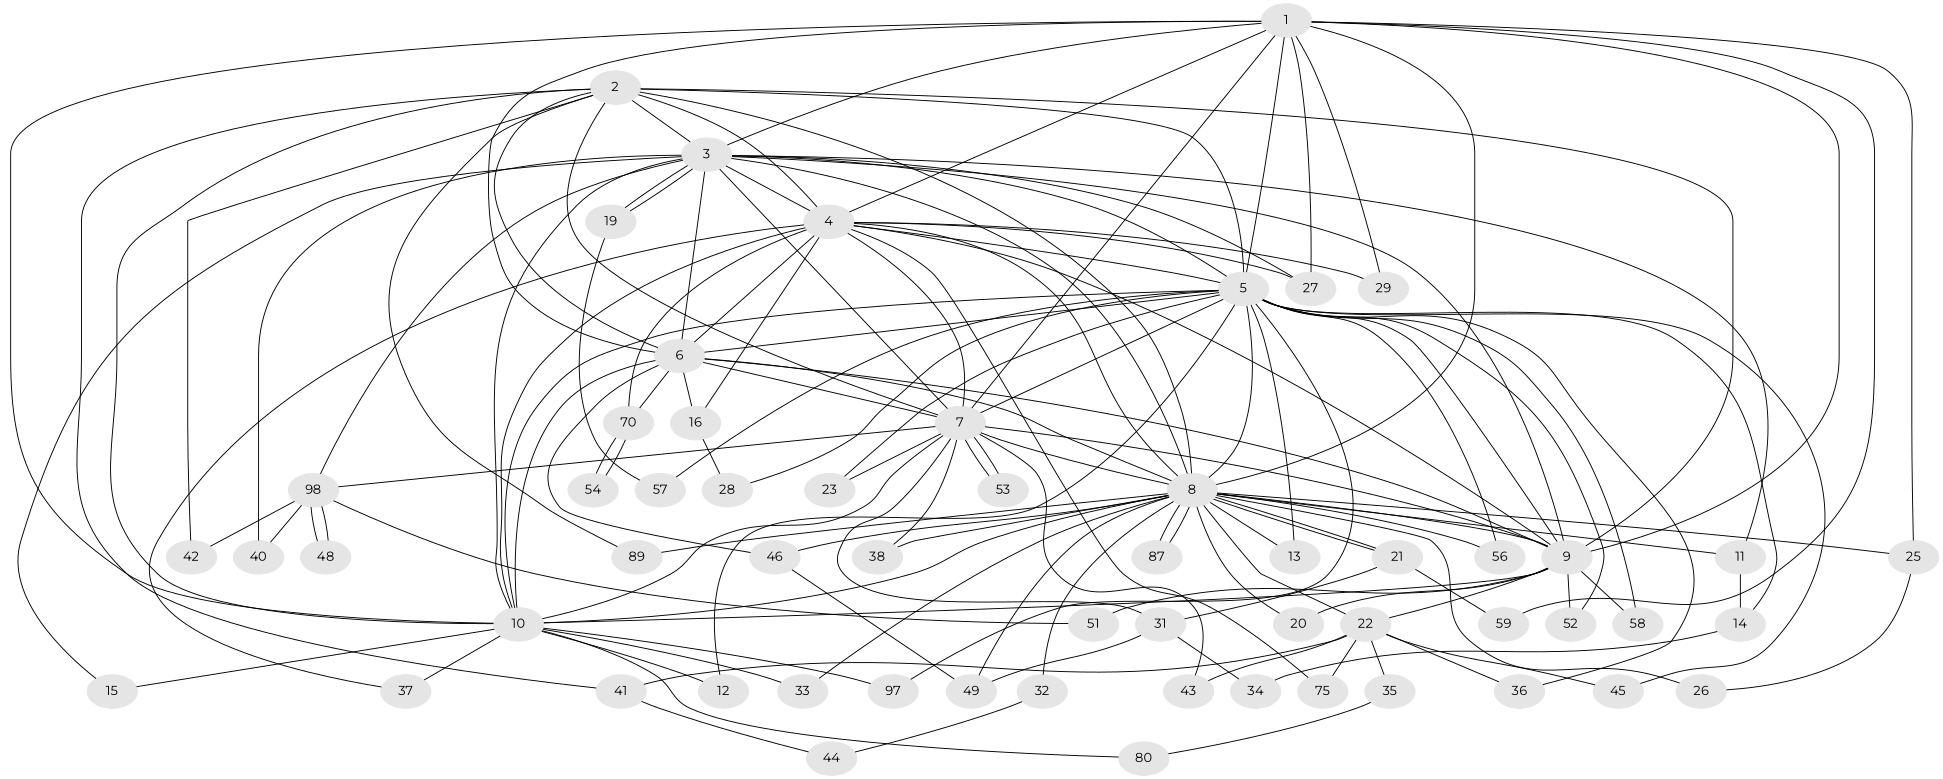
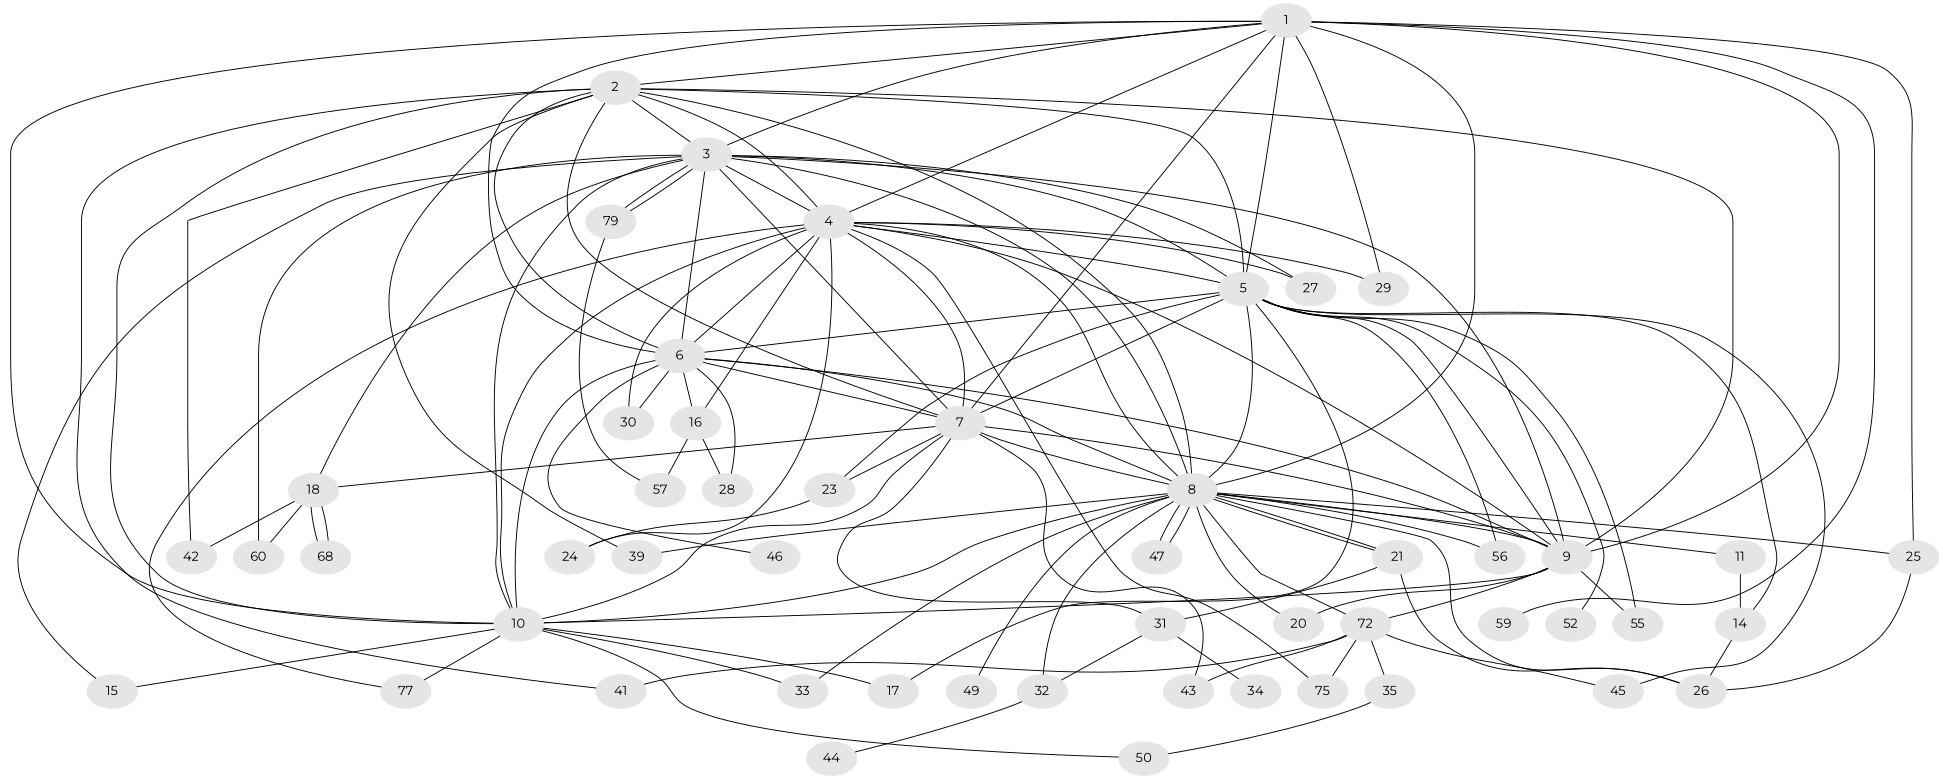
edge "1" -- "27": now "1" -- "2"
edge "3" -- "11": removed
node "19": label "19" -> "79"
edge "5" -- "10": removed
edge "5" -- "57": now "16" -- "57"
edge "5" -- "28": now "6" -- "28"
node "70": label "70" -> "30"
node "98": label "98" -> "18"
node "54": removed
node "53": removed
edge "8" -- "46": removed
node "40": label "40" -> "60"
node "48": label "48" -> "68"
node "24": added
node "89": label "89" -> "39"
node "38": removed
node "87": label "87" -> "47"
node "13": removed
edge "21" -- "59": now "21" -- "26"
edge "9" -- "52": removed
edge "46" -- "49": removed
node "51": removed
node "22": label "22" -> "72"
node "58": label "58" -> "55"
edge "14" -- "34": now "14" -- "26"
edge "31" -- "49": now "31" -- "32"
node "37": label "37" -> "77"
node "12": removed
node "97": label "97" -> "17"
node "36": removed
edge "41" -- "44": removed
node "80": label "80" -> "50"
